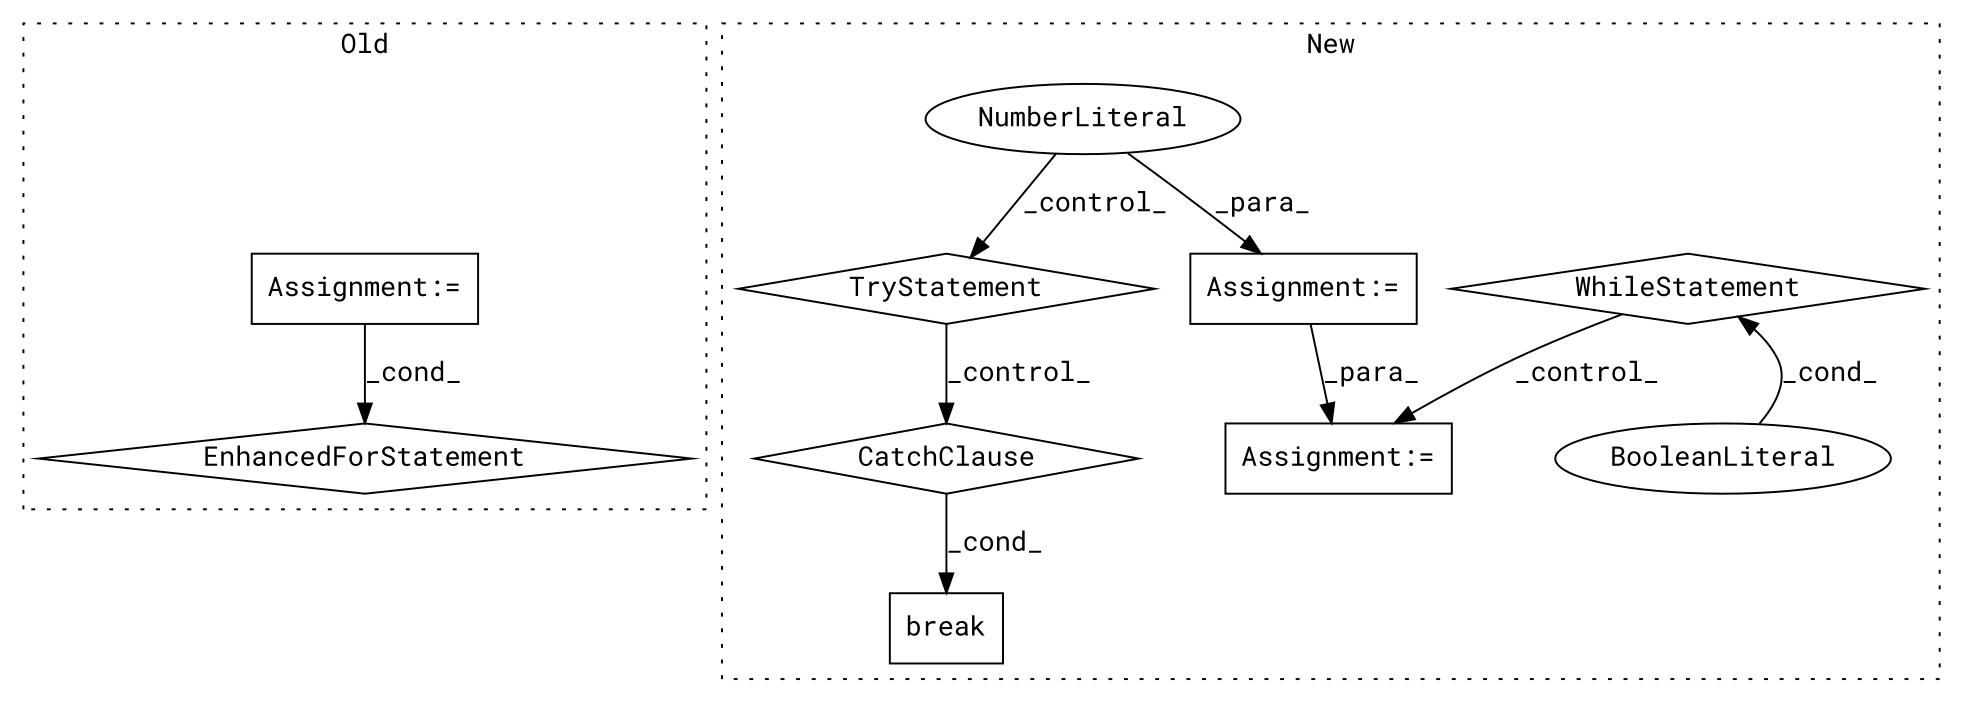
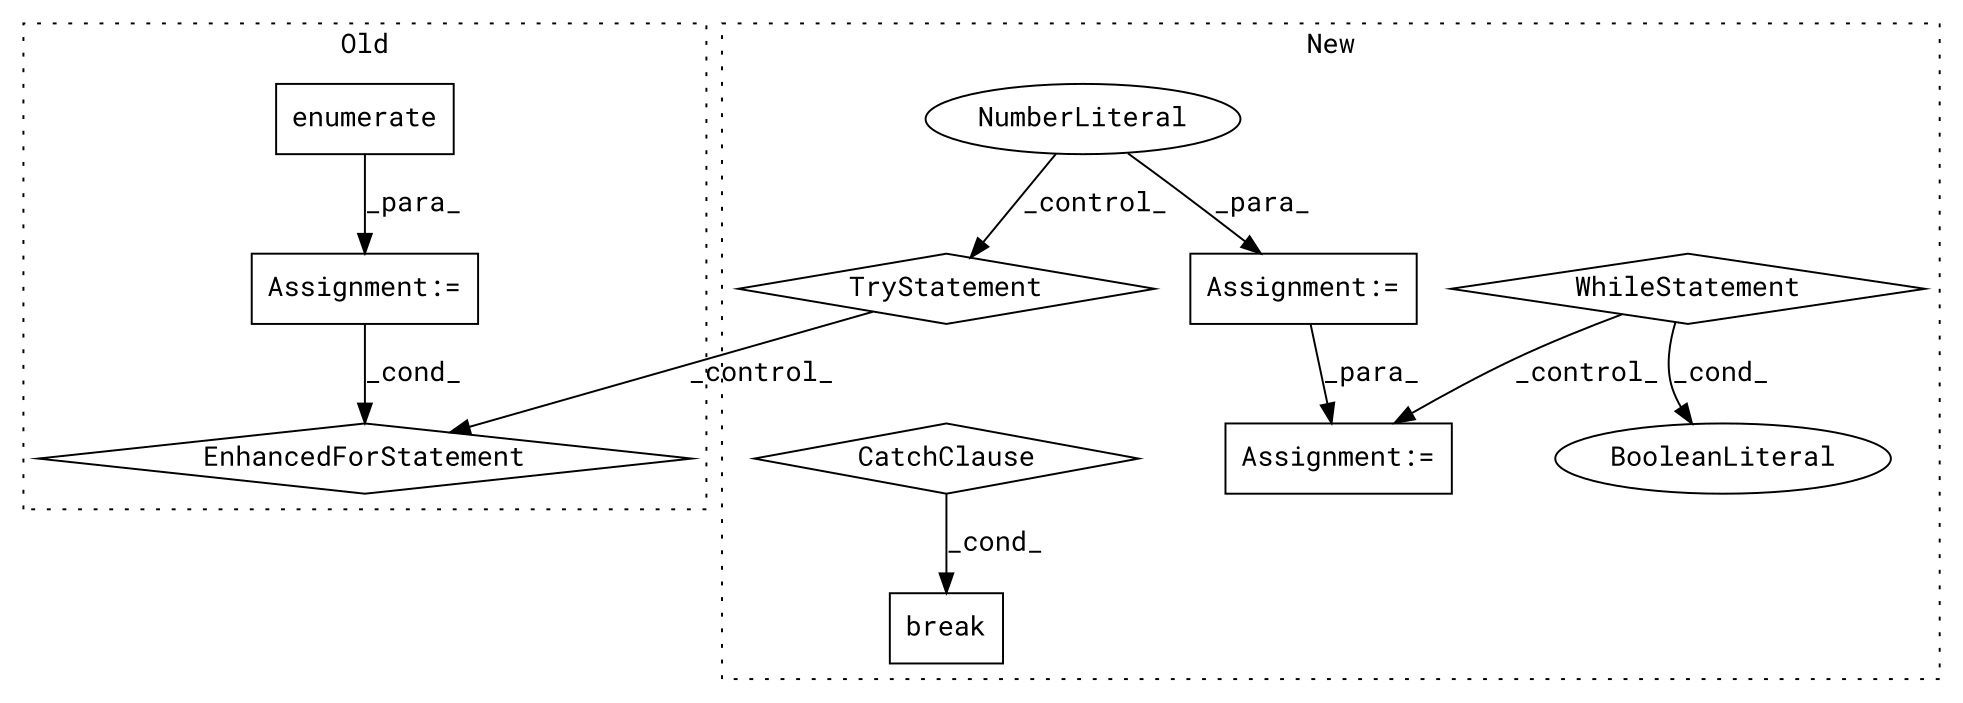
node "enumerate": added
edge "TryStatement" -> "CatchClause": now "TryStatement" -> "EnhancedForStatement"
edge "BooleanLiteral" -> "WhileStatement": reversed
